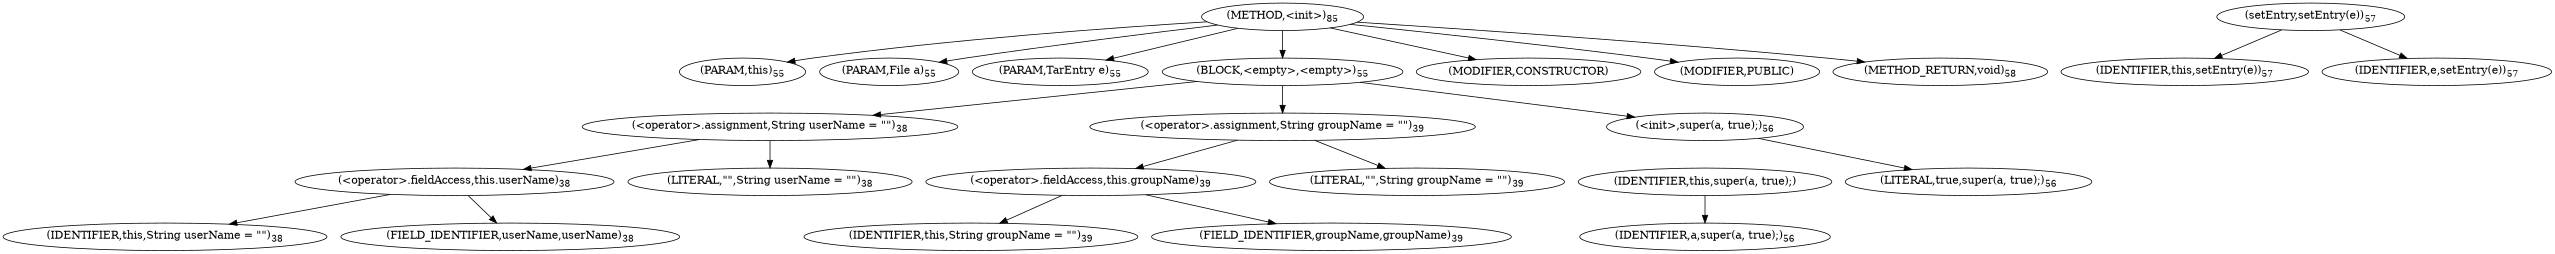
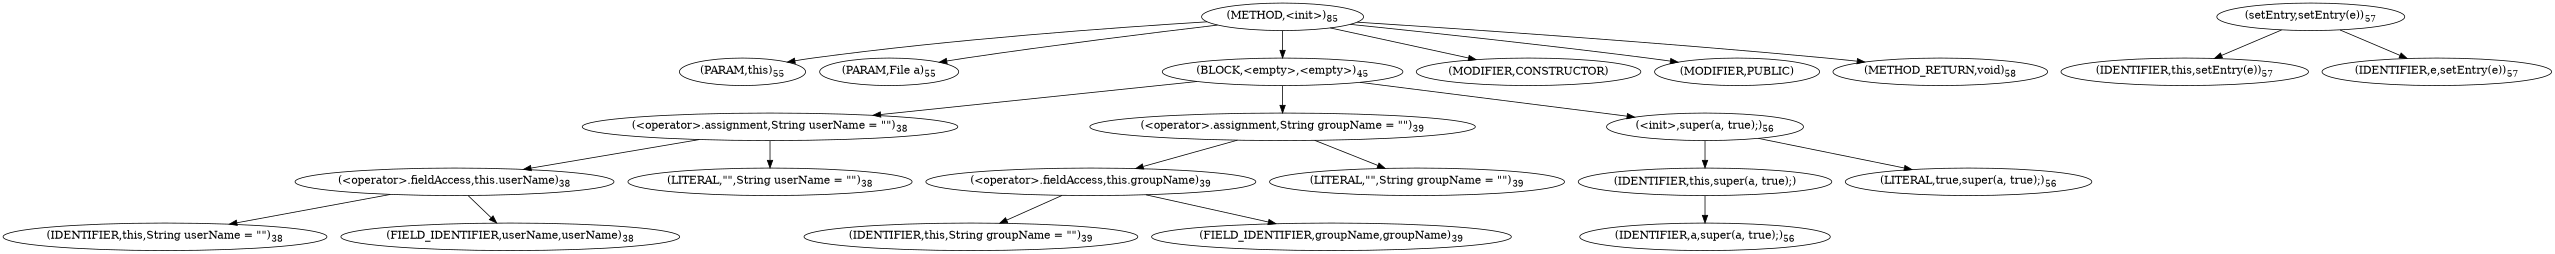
node "(BLOCK,<empty>,<empty>)": text "55" -> "45"
node "(PARAM,TarEntry e)": removed
edge "(<init>,super(a, true);)" -> "(IDENTIFIER,this,super(a, true);)": added
